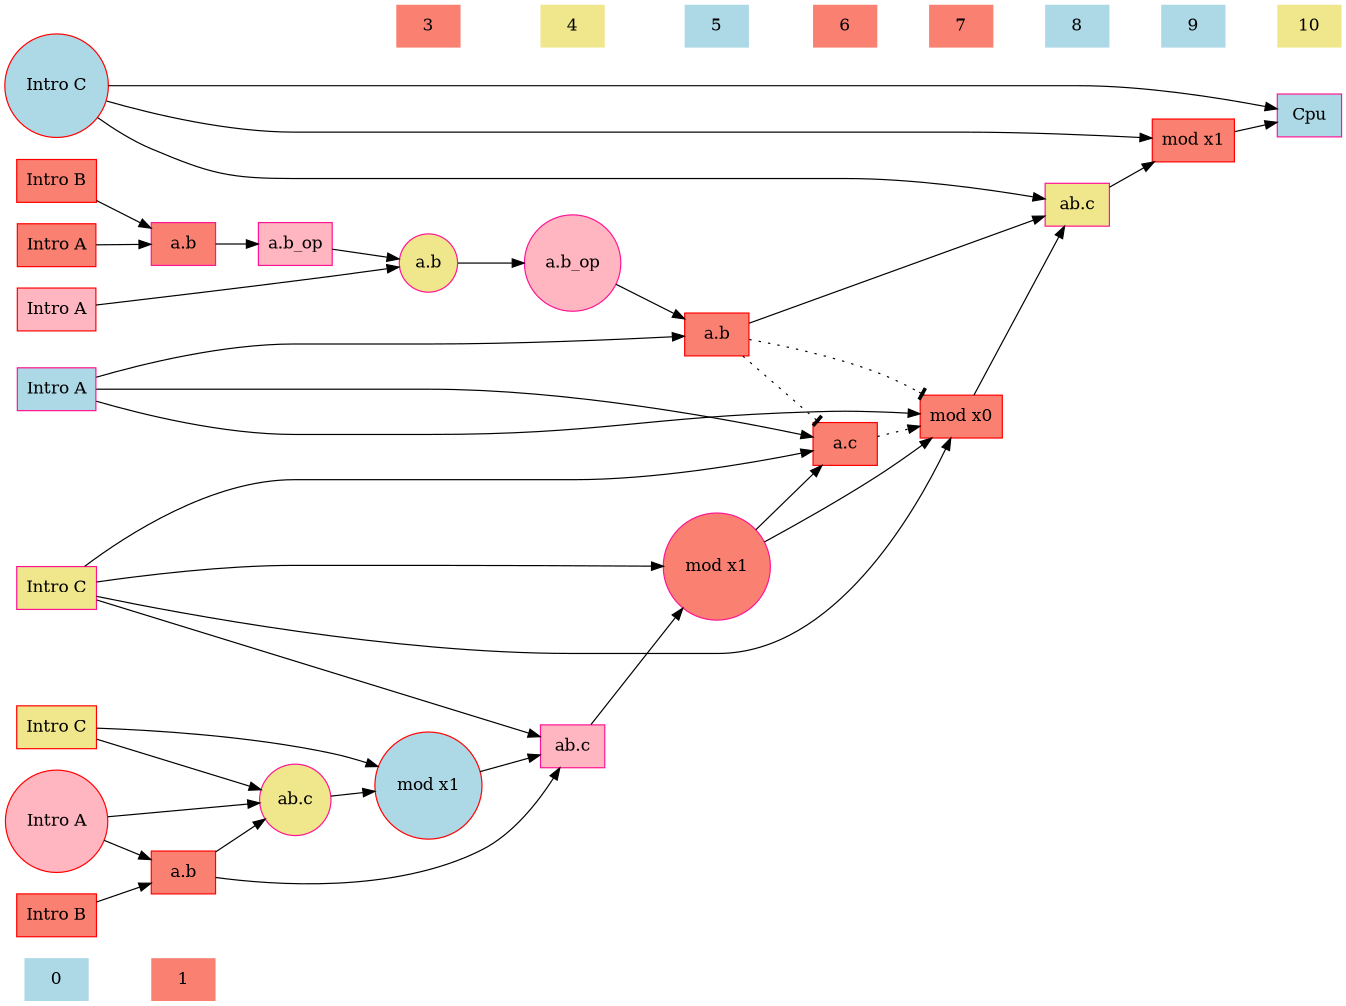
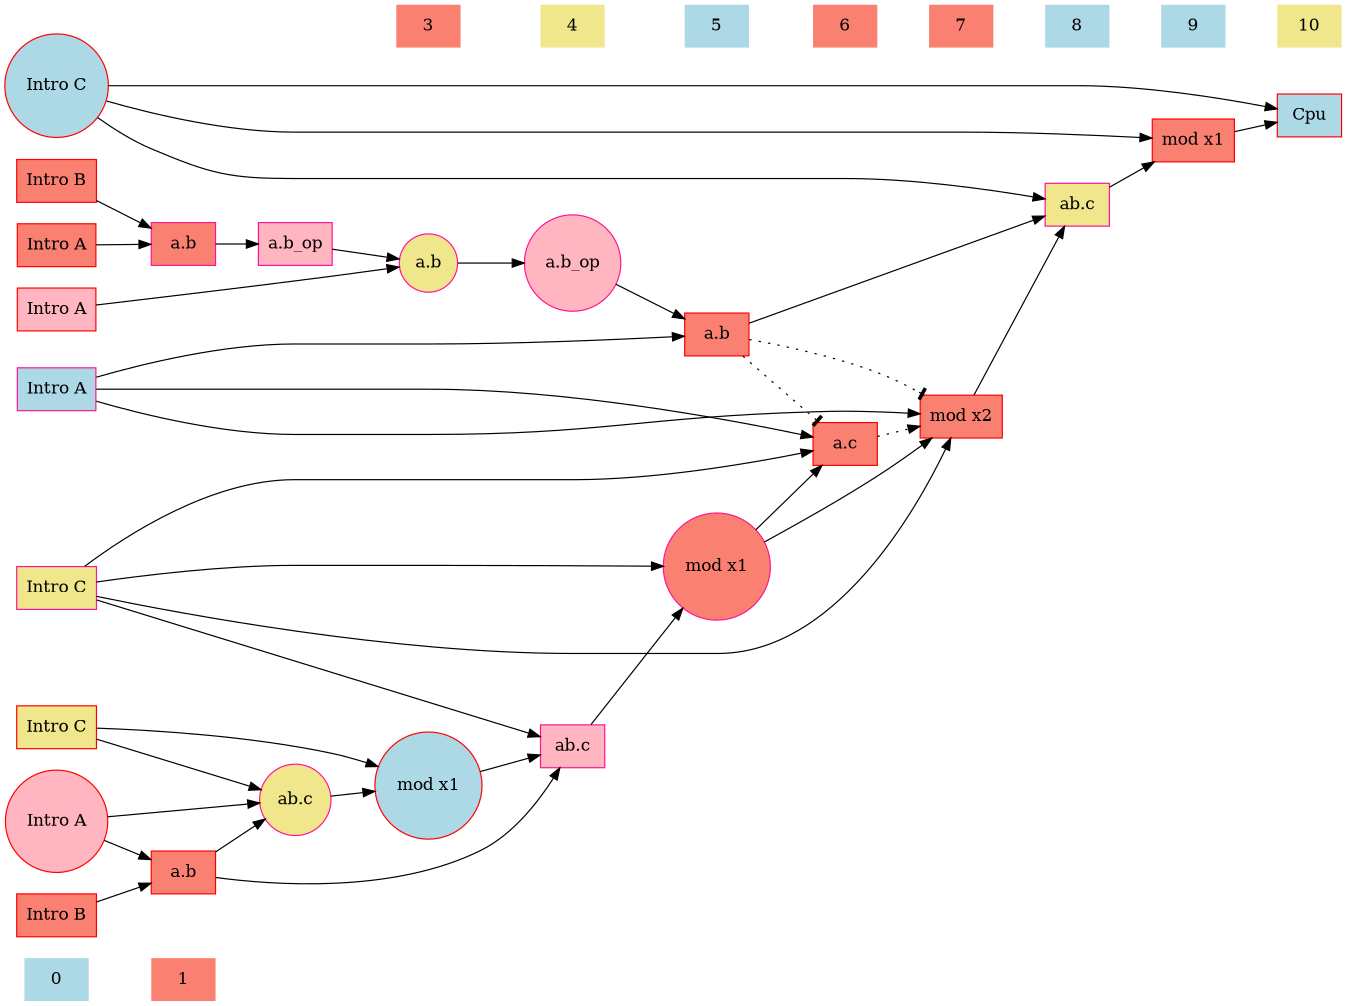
node "Cpu": color deeppink -> red
node "mod x0": label "mod x0" -> "mod x2"
